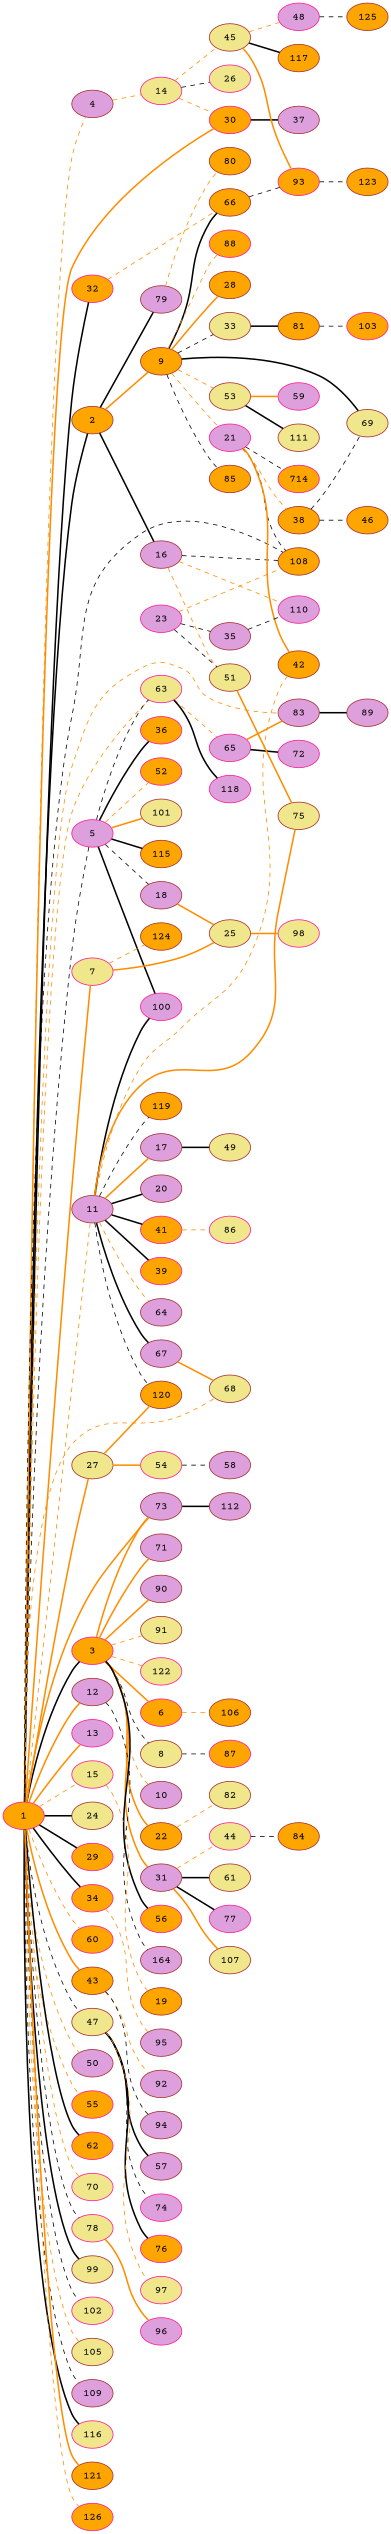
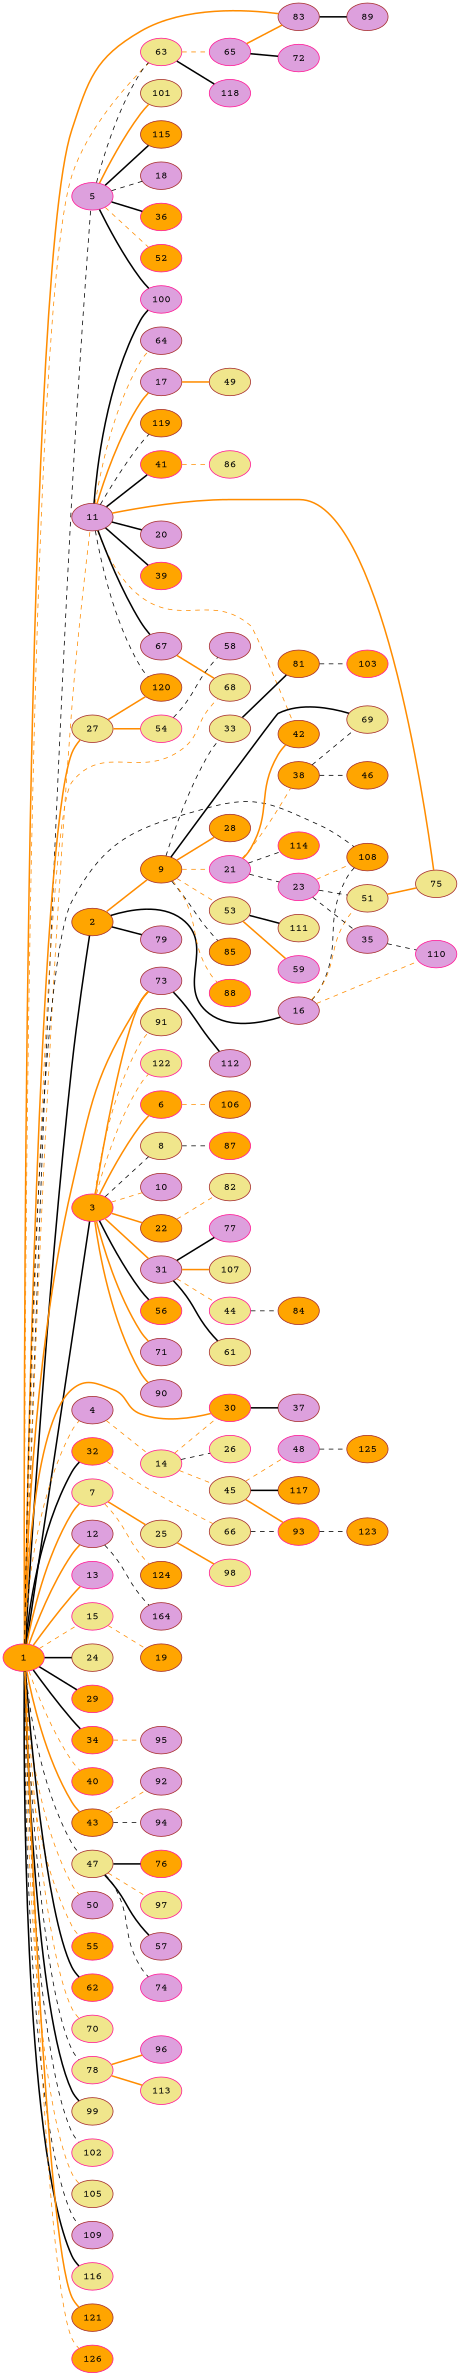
node "80": removed
node "66": fillcolor orange -> khaki
edge "66" -- "9": removed
node "714": label "714" -> "114"
edge "21" -- "108": now "21" -- "23"
edge "83" -- "1": style dashed -> bold
edge "18" -- "25": removed
edge "17" -- "49": color black -> darkorange
node "60": label "60" -> "40"
node "113": added
